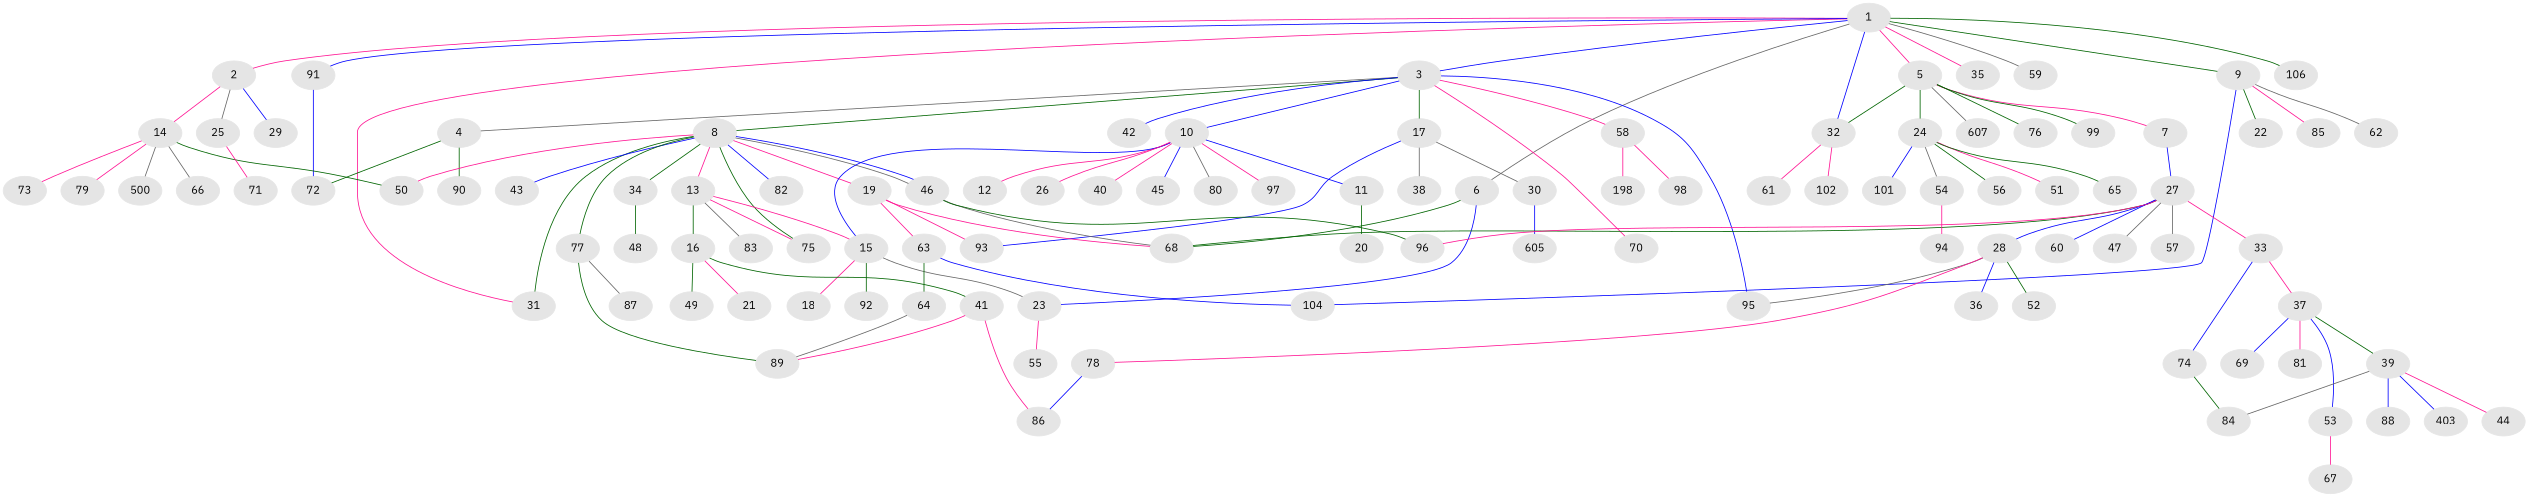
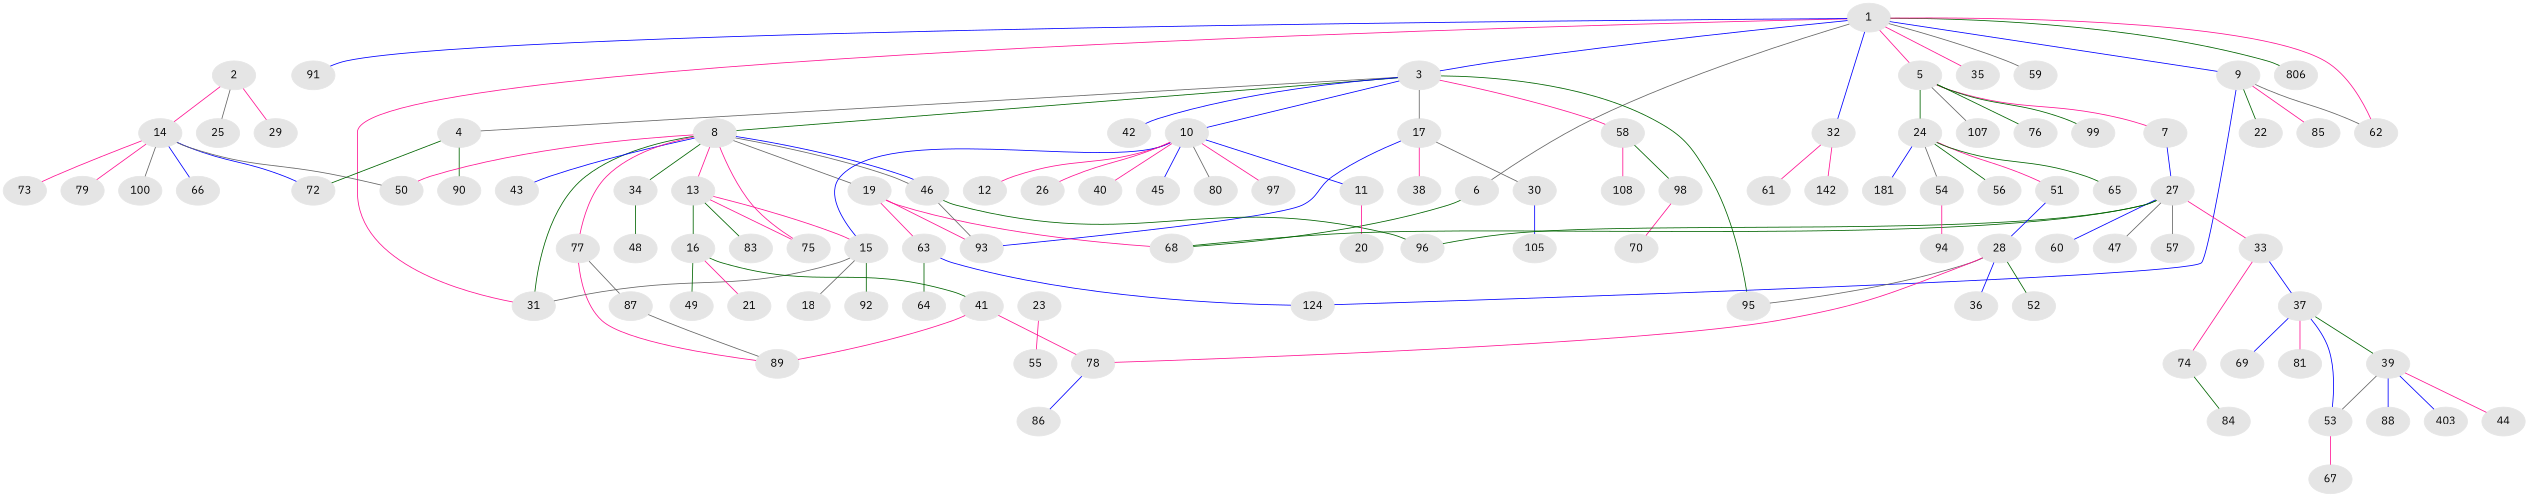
edge "1" -- "2": now "1" -- "62"
edge "1" -- "9": color darkgreen -> blue
node "106": label "106" -> "806"
edge "2" -- "29": color blue -> deeppink
edge "3" -- "17": color darkgreen -> gray40
edge "5" -- "32": removed
edge "3" -- "95": color blue -> darkgreen
edge "91" -- "72": now "14" -- "72"
node "607": label "607" -> "107"
edge "3" -- "70": now "98" -- "70"
edge "14" -- "66": color gray40 -> blue
edge "8" -- "19": color deeppink -> gray40
edge "17" -- "38": color gray40 -> deeppink
edge "58" -- "98": color deeppink -> darkgreen
edge "14" -- "50": color darkgreen -> gray40
edge "8" -- "77": color darkgreen -> deeppink
node "500": label "500" -> "100"
node "71": removed
node "82": removed
node "198": label "198" -> "108"
node "102": label "102" -> "142"
node "101": label "101" -> "181"
edge "8" -- "75": color darkgreen -> deeppink
edge "13" -- "83": color gray40 -> darkgreen
edge "11" -- "20": color darkgreen -> deeppink
edge "27" -- "28": now "51" -- "28"
edge "27" -- "96": color deeppink -> darkgreen
edge "46" -- "68": now "46" -- "93"
node "605": label "605" -> "105"
edge "15" -- "18": color deeppink -> gray40
edge "15" -- "23": now "15" -- "31"
edge "33" -- "37": color deeppink -> blue
edge "6" -- "23": removed
node "104": label "104" -> "124"
edge "33" -- "74": color blue -> deeppink
edge "64" -- "89": now "87" -- "89"
edge "77" -- "89": color darkgreen -> deeppink
edge "41" -- "86": now "41" -- "78"
edge "39" -- "84": now "39" -- "53"
